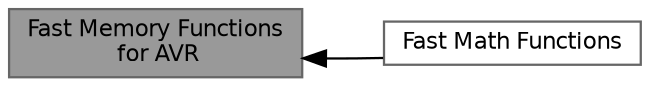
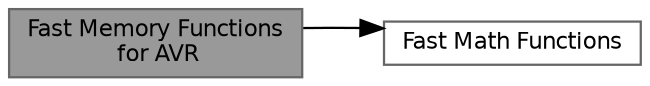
edge "Fast Math Functions" -> "Fast Memory Functions for AVR": reversed
